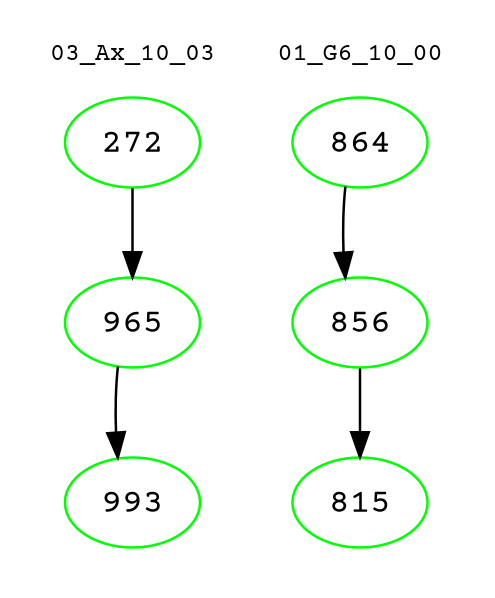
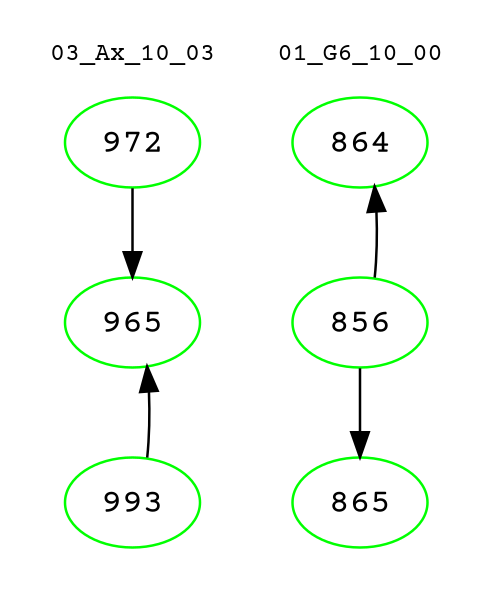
node "272": label "272" -> "972"
edge "864" -> "856": reversed
edge "965" -> "993": reversed
node "815": label "815" -> "865"
